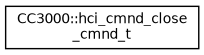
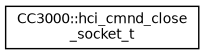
node "CC3000::hci_cmnd_close _cmnd_t": label "CC3000::hci_cmnd_close _cmnd_t" -> "CC3000::hci_cmnd_close _socket_t"
